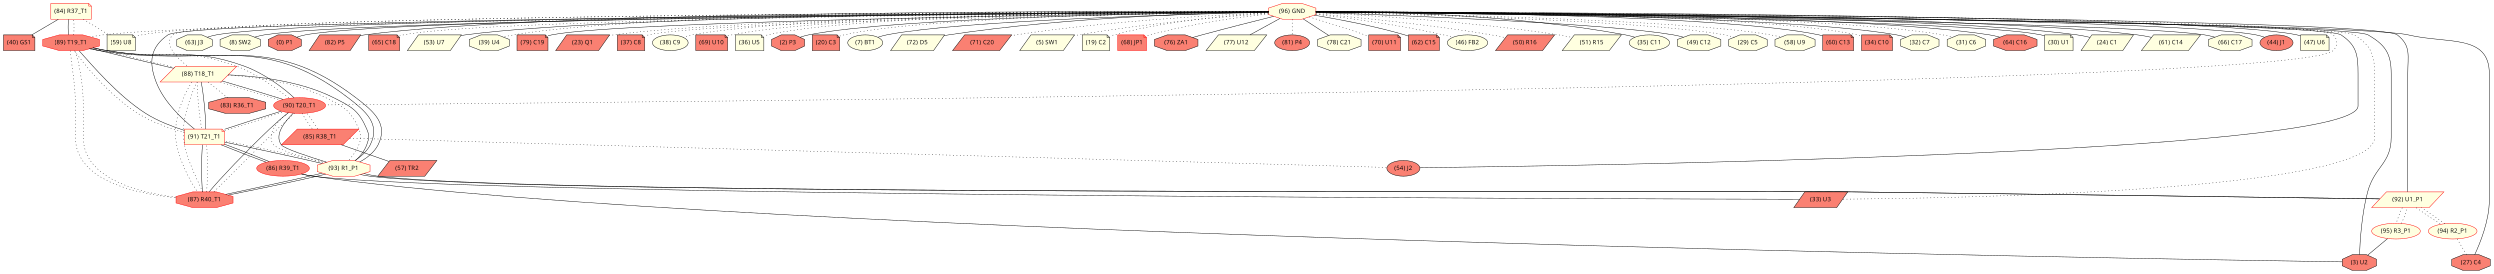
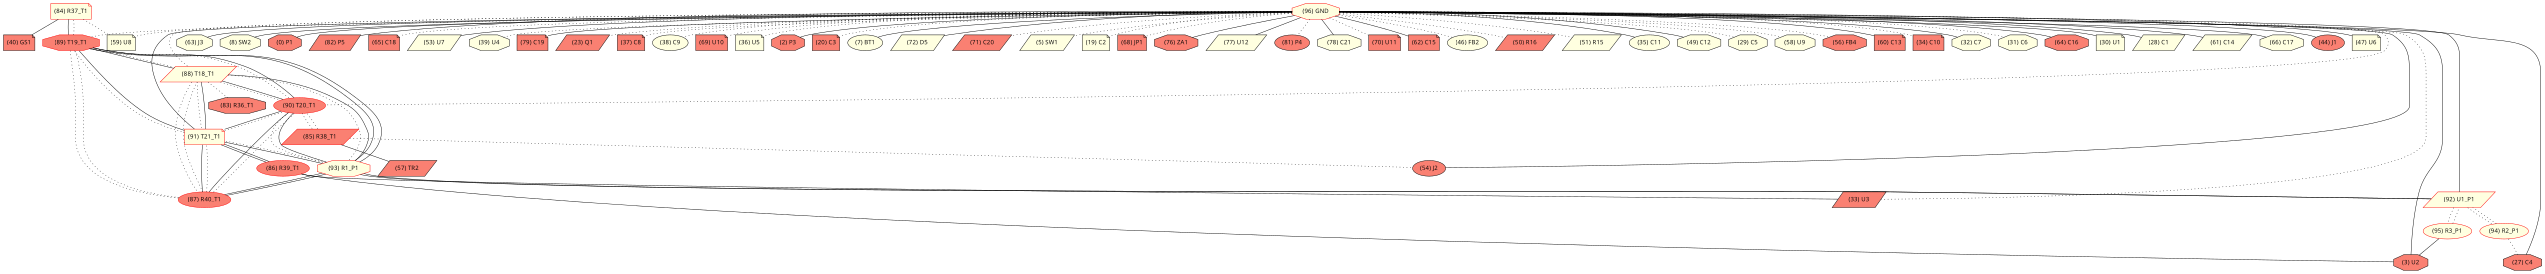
node "(68) JP1": color red -> black
node "(56) FB4": added
node "(24) C1": label "(24) C1" -> "(28) C1"
node "(87) R40_T1": shape octagon -> ellipse
